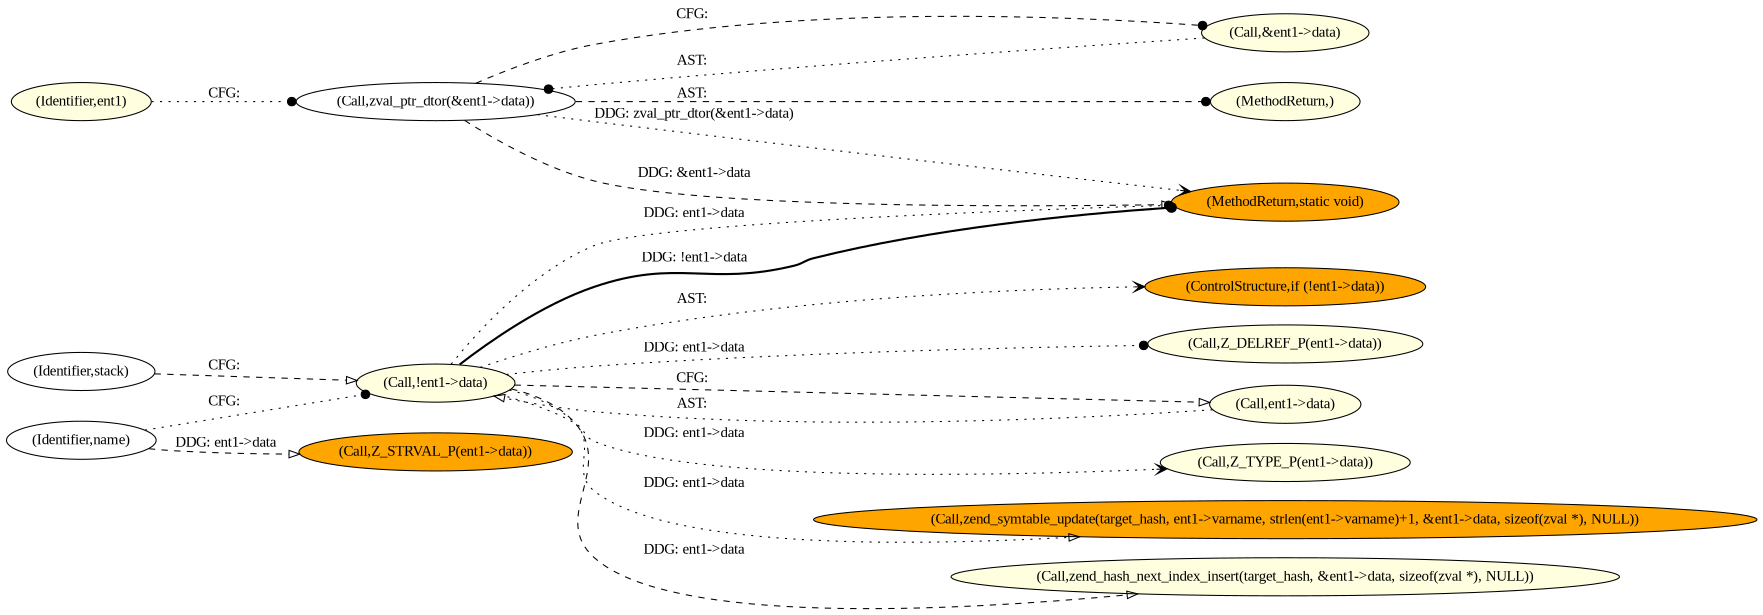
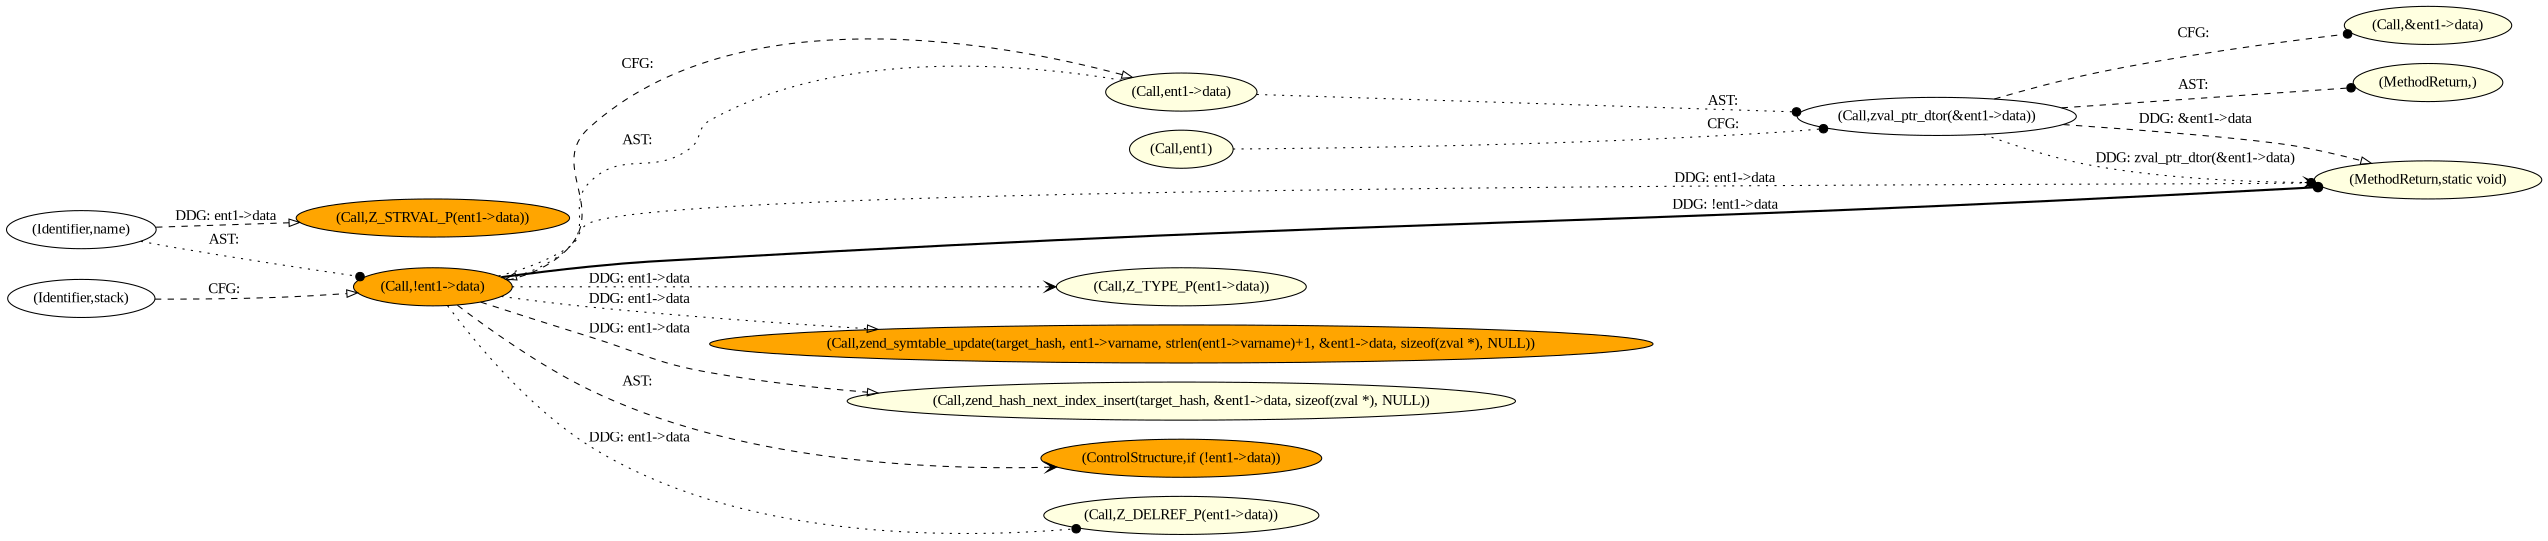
edge "(Call,&ent1->data)" -> "(Call,zval_ptr_dtor(&ent1->data))": now "(Call,ent1->data)" -> "(Call,zval_ptr_dtor(&ent1->data))"
node "(Identifier,ent1)": label "(Identifier,ent1)" -> "(Call,ent1)"
node "(MethodReturn,static void)": fillcolor orange -> lightyellow
edge "(Call,!ent1->data)" -> "(ControlStructure,if (!ent1->data))": style dotted -> dashed
node "(Call,!ent1->data)": fillcolor lightyellow -> orange
edge "(Identifier,name)" -> "(Call,!ent1->data)": label "CFG: " -> "AST: "
